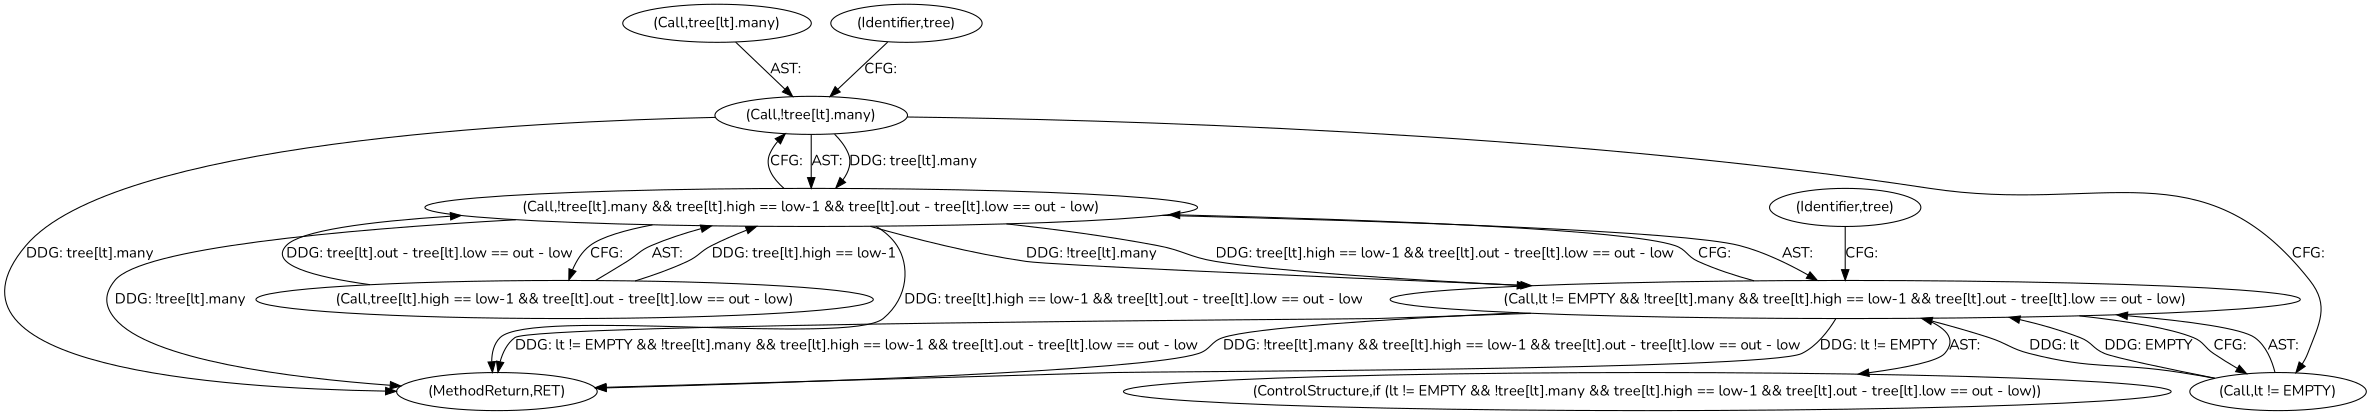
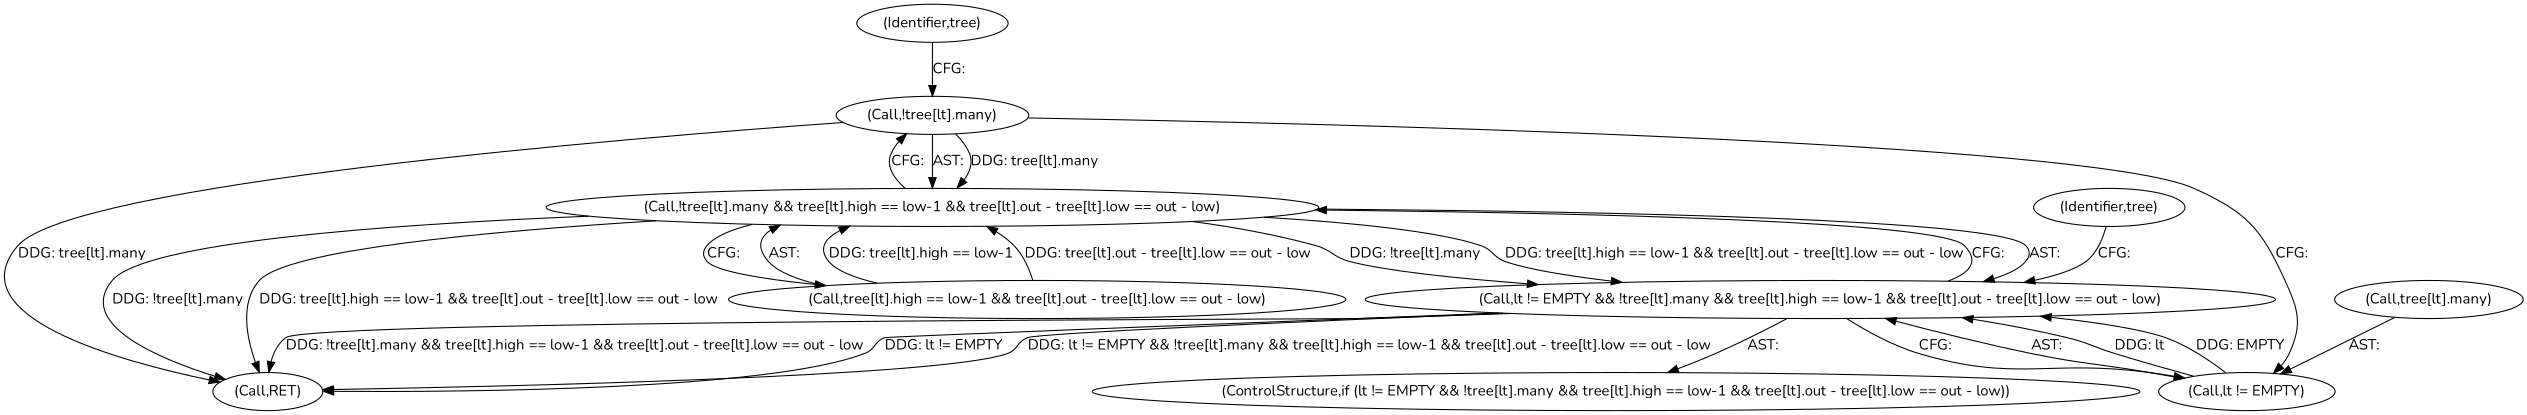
edge "(Call,tree[lt].many)" -> "(Call,!tree[lt].many)": now "(Call,tree[lt].many)" -> "(Call,lt != EMPTY)"
node "(MethodReturn,RET)": label "(MethodReturn,RET)" -> "(Call,RET)"
